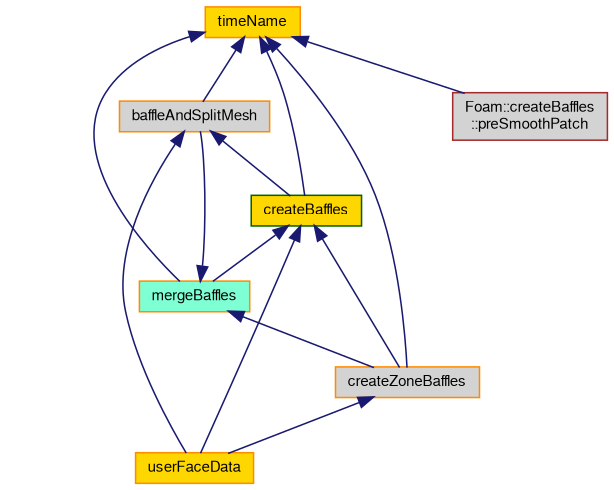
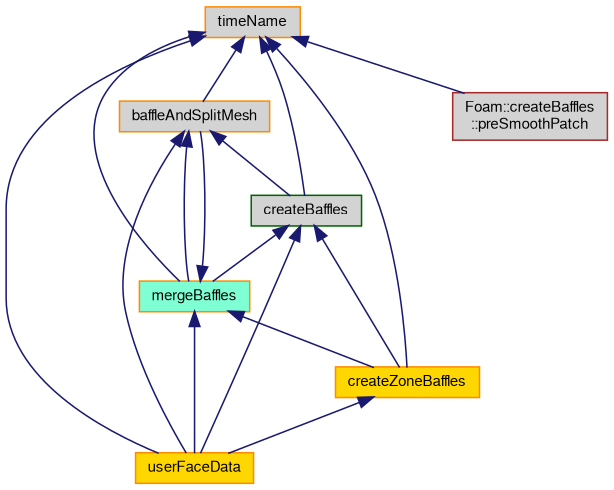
node "timeName": fillcolor gold -> lightgrey
node "createBaffles": fillcolor gold -> lightgrey
edge "mergeBaffles" -> "baffleAndSplitMesh": added
edge "userFaceData" -> "timeName": added
node "createZoneBaffles": fillcolor lightgrey -> gold
edge "userFaceData" -> "mergeBaffles": added
